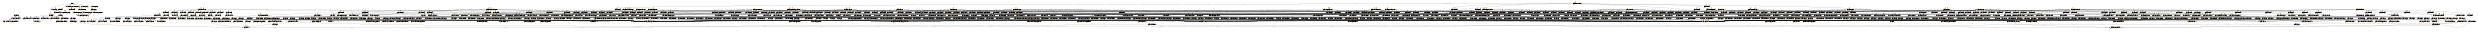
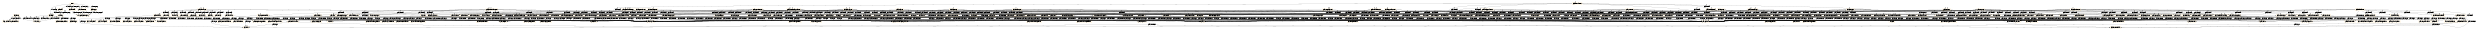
edge "gtfs:destination_id" -> "gtfs:route_long_name": now "gtfs:destination_id" -> "gtfs:Optional"
edge "gtfs:stop_id" -> "gtfs:ID": removed, label "gtfs:isType"
